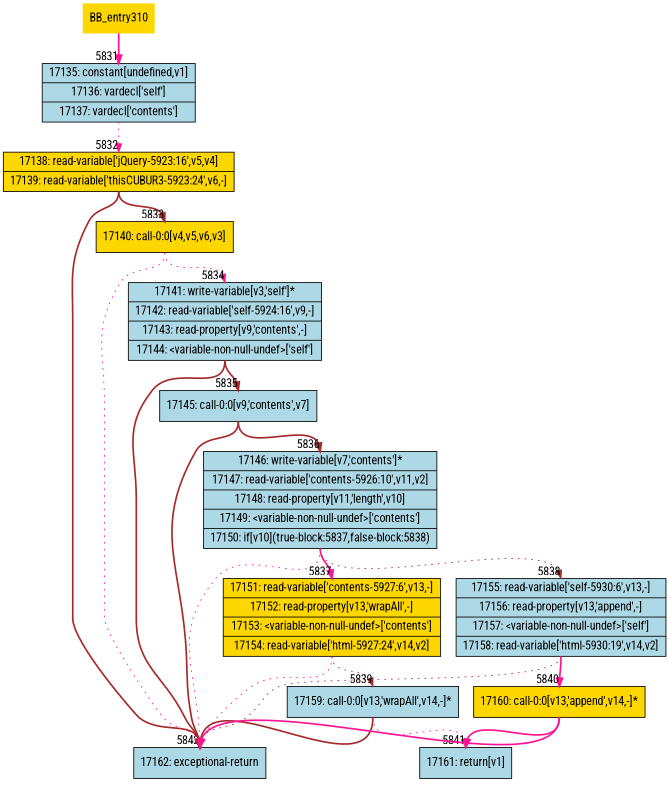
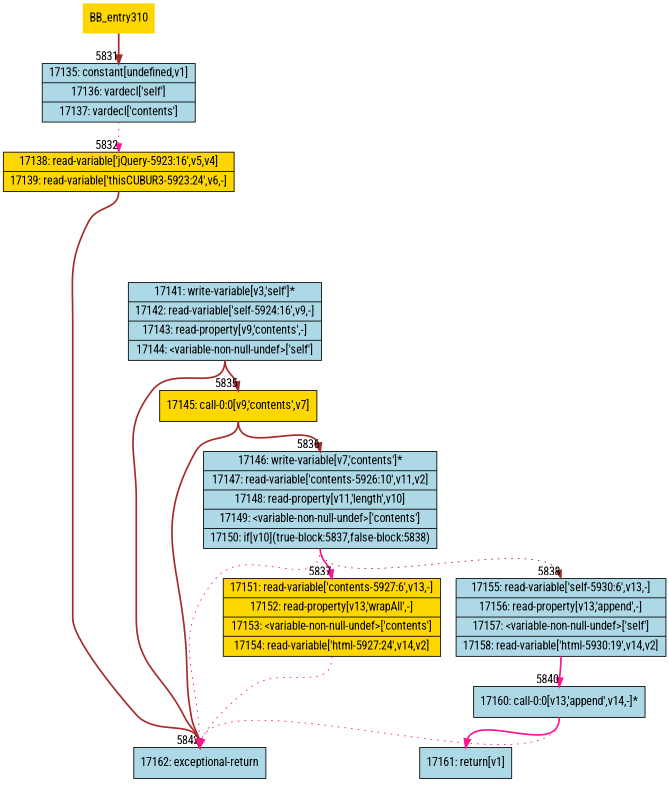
edge "BB_entry310" -> "17135: constant[undefined,v1]": color deeppink -> brown
node "17140: call-0:0[v4,v5,v6,v3]": removed
node "17145: call-0:0[v9,'contents',v7]": fillcolor lightblue -> gold
edge "17155: read-variable['self-5930:6',v13,-]" -> "17162: exceptional-return": removed
node "17159: call-0:0[v13,'wrapAll',v14,-]*": removed
node "17160: call-0:0[v13,'append',v14,-]*": fillcolor gold -> lightblue
edge "17160: call-0:0[v13,'append',v14,-]*" -> "17162: exceptional-return": style bold -> dotted
